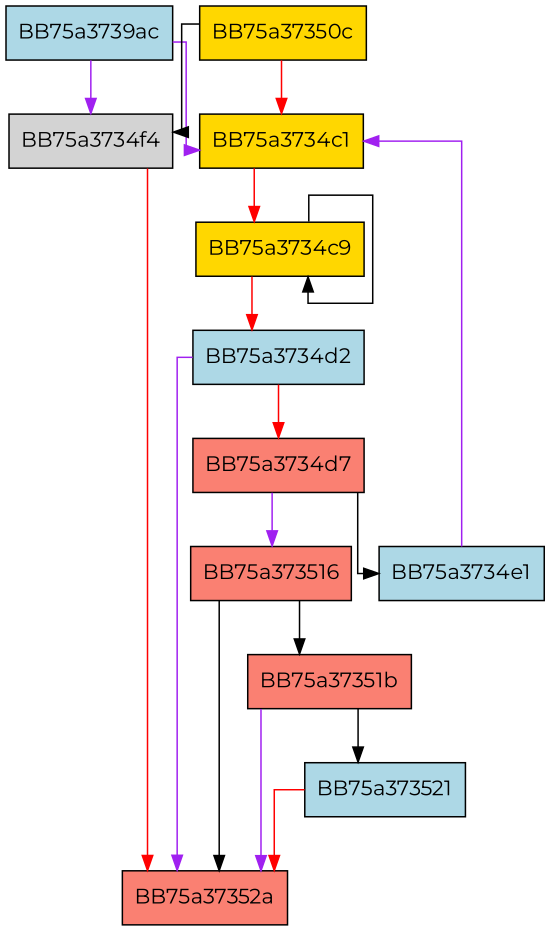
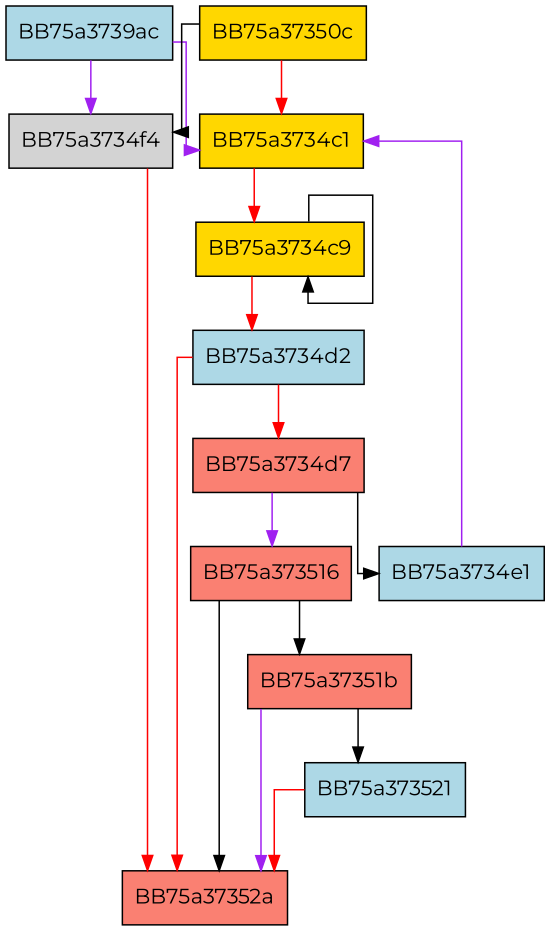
edge "BB75a3734d2" -> "BB75a37352a": color purple -> red
